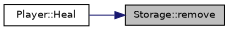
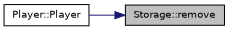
node "Player::Heal": label "Player::Heal" -> "Player::Player"
